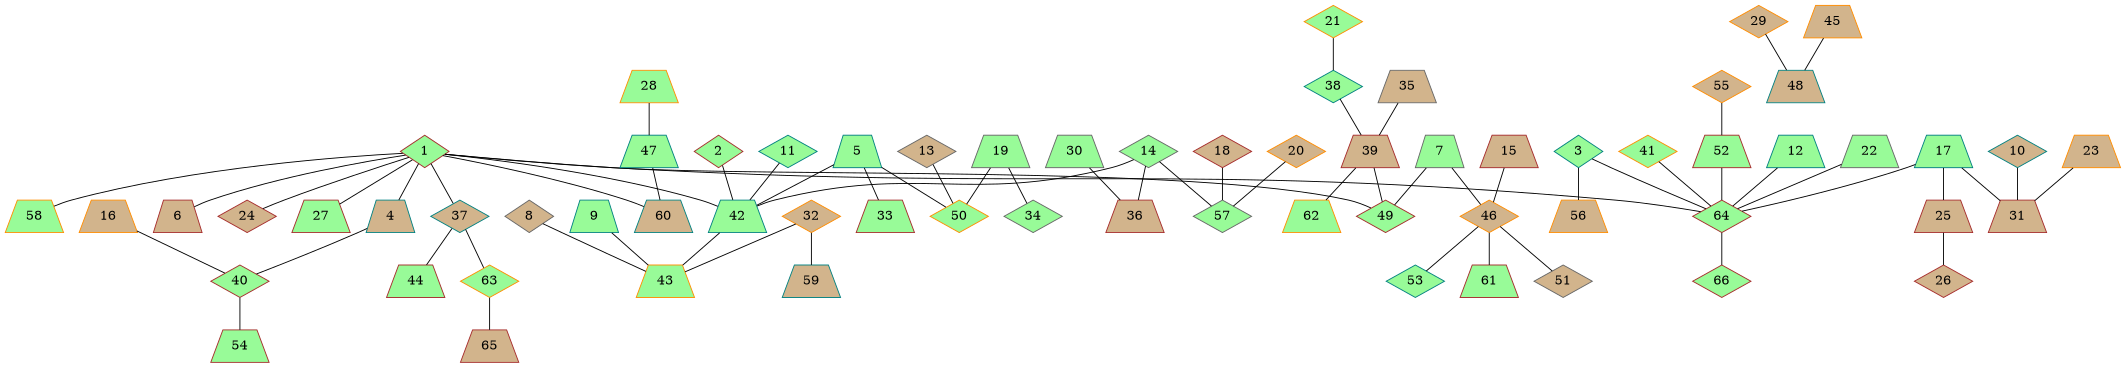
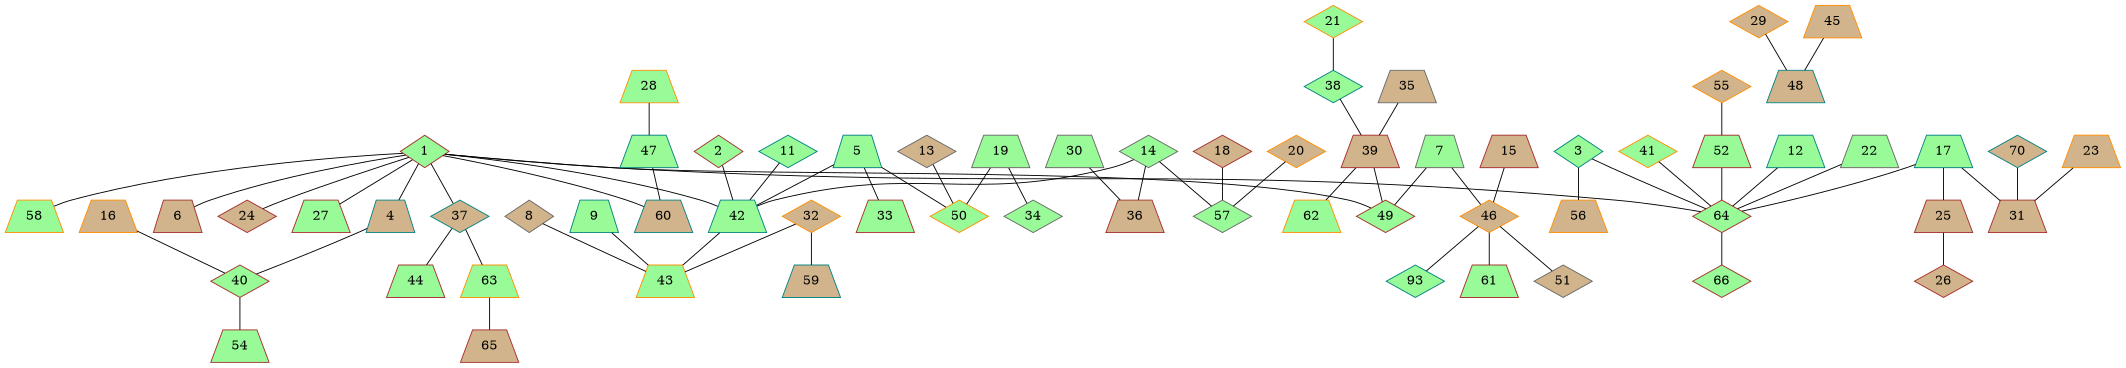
node "10": label "10" -> "70"
node "63": shape diamond -> trapezium
node "53": label "53" -> "93"
